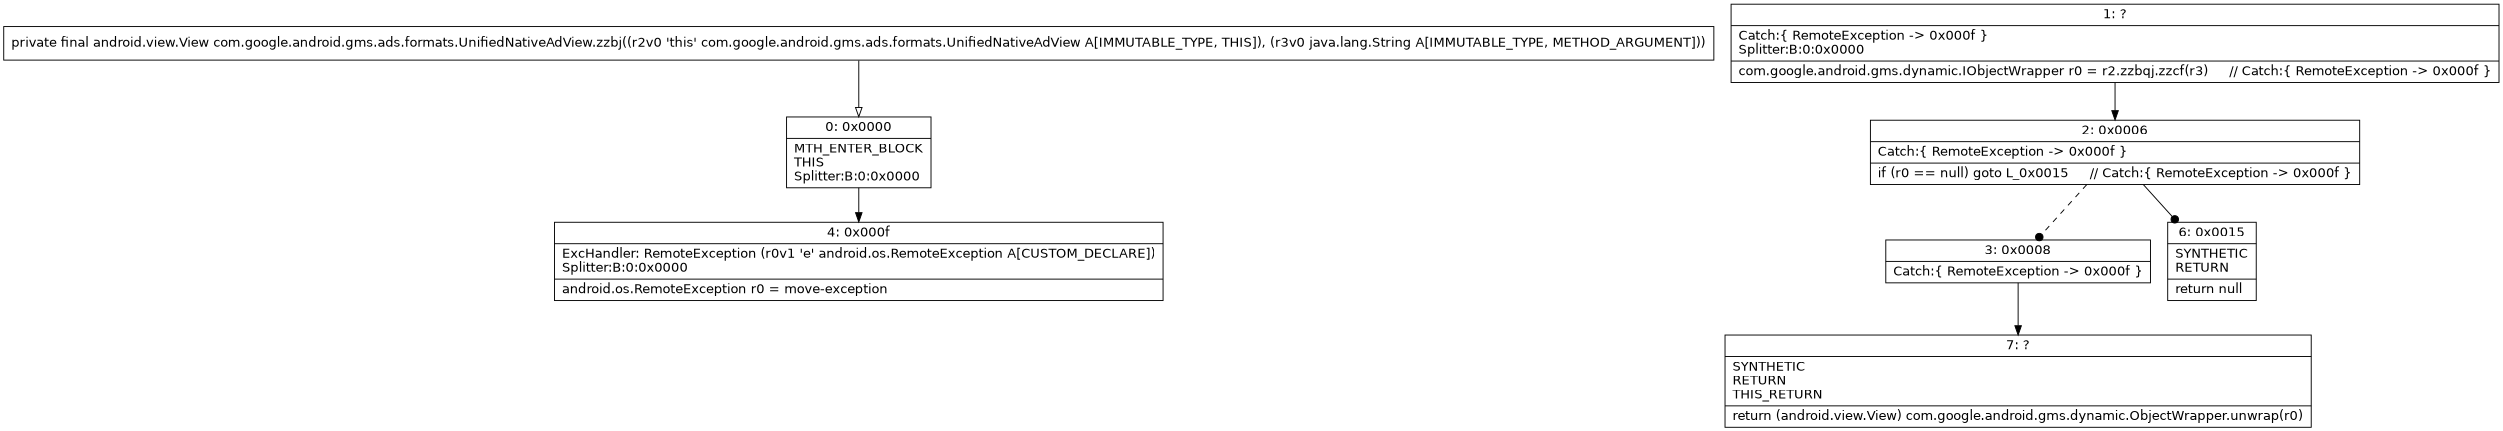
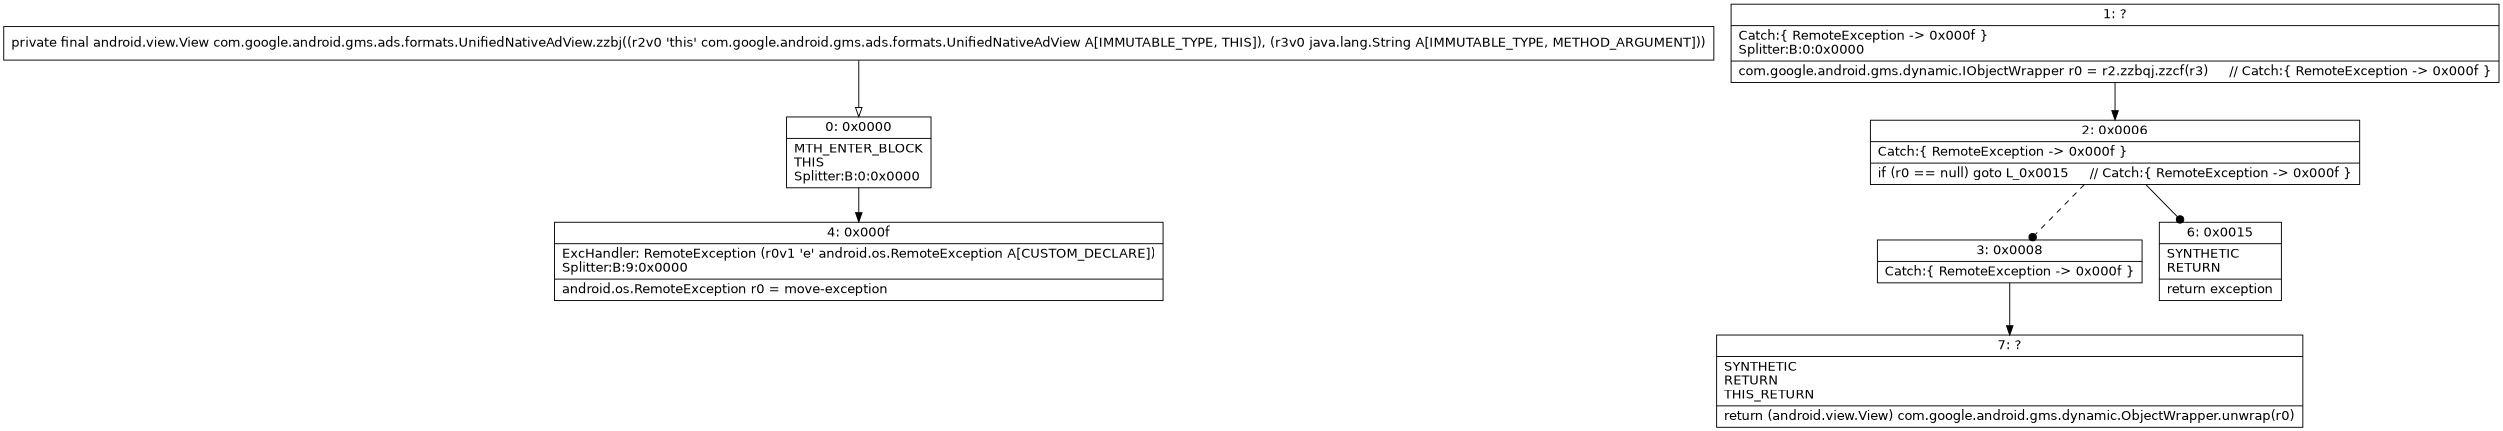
node "4: 0x000f": text "Splitter:B:0:0x0000" -> "Splitter:B:9:0x0000"
node "6: 0x0015": text "return null" -> "return exception"
